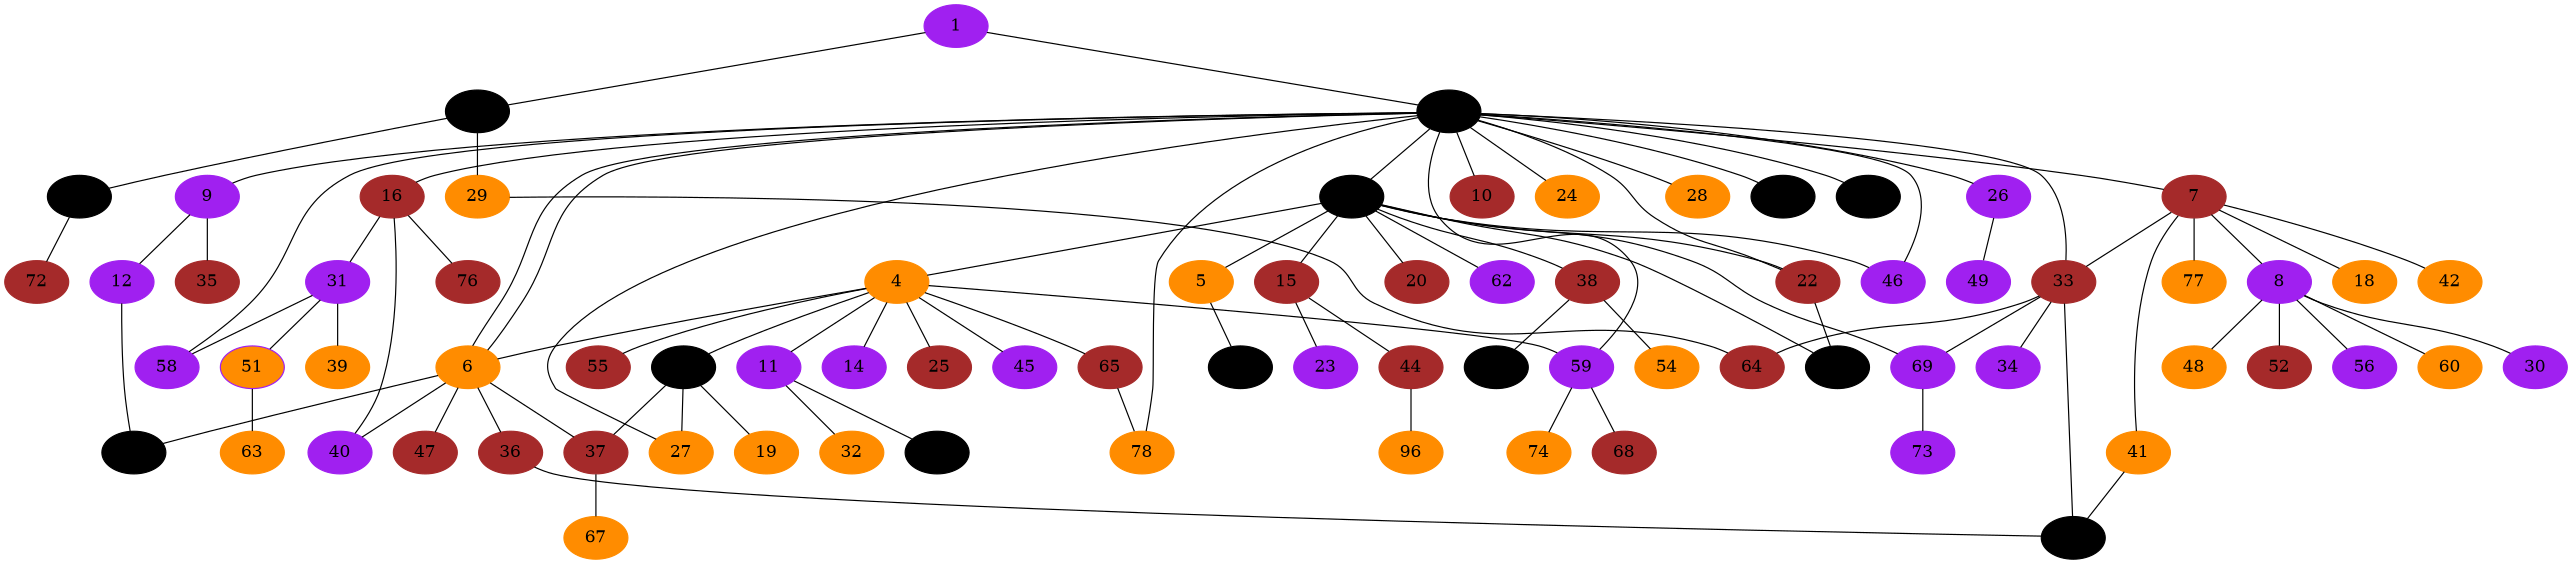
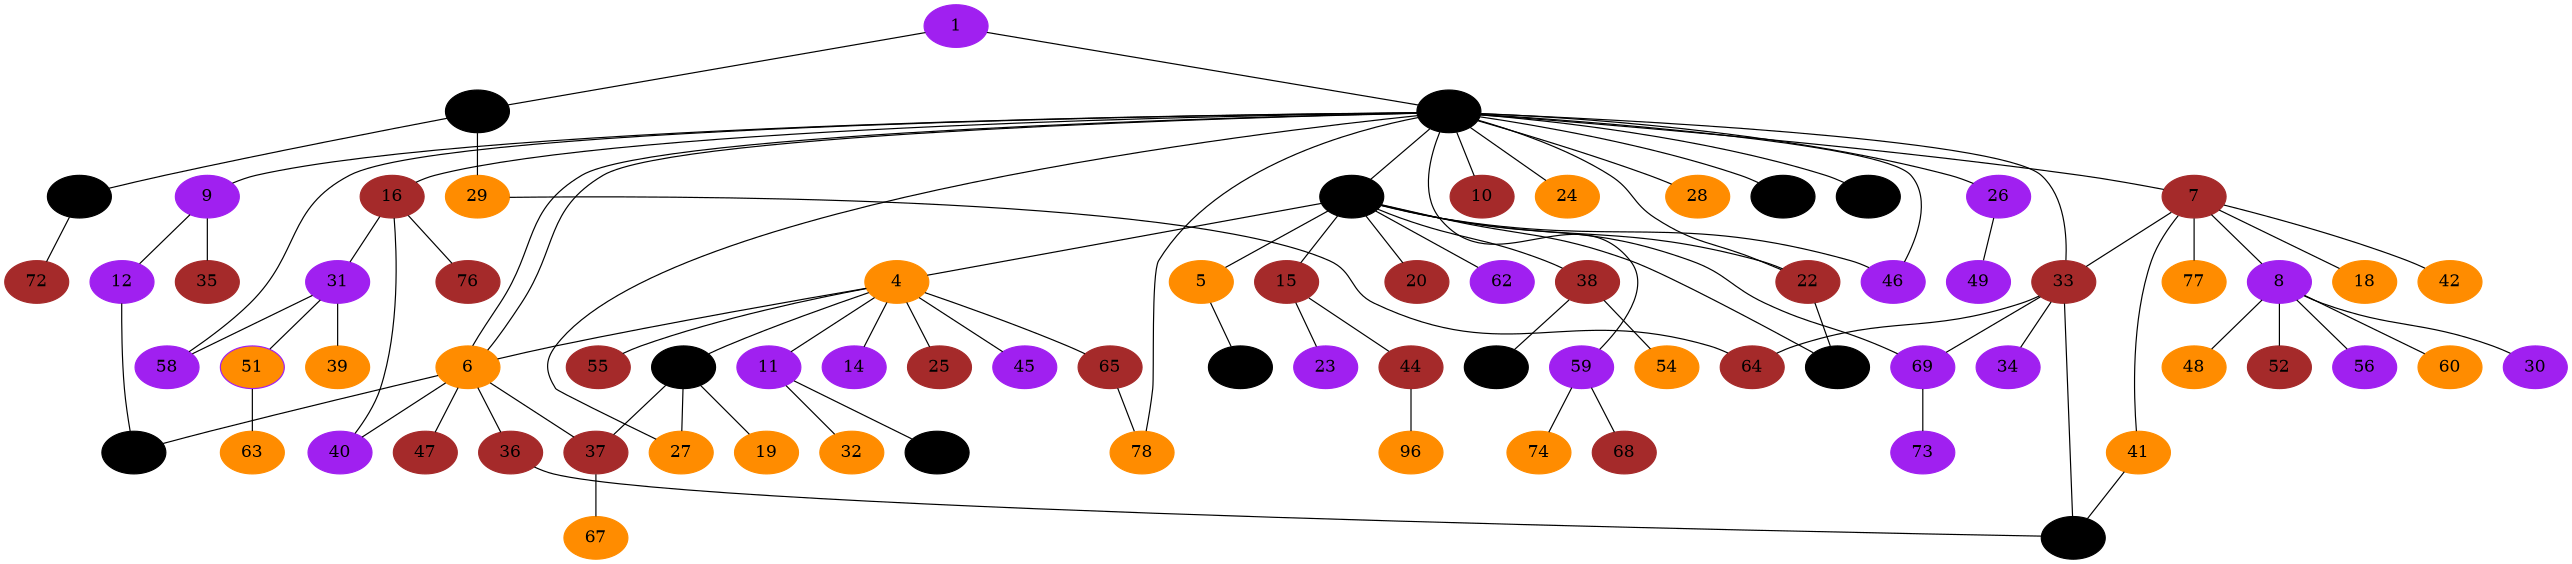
edge "4" -- "59": removed
